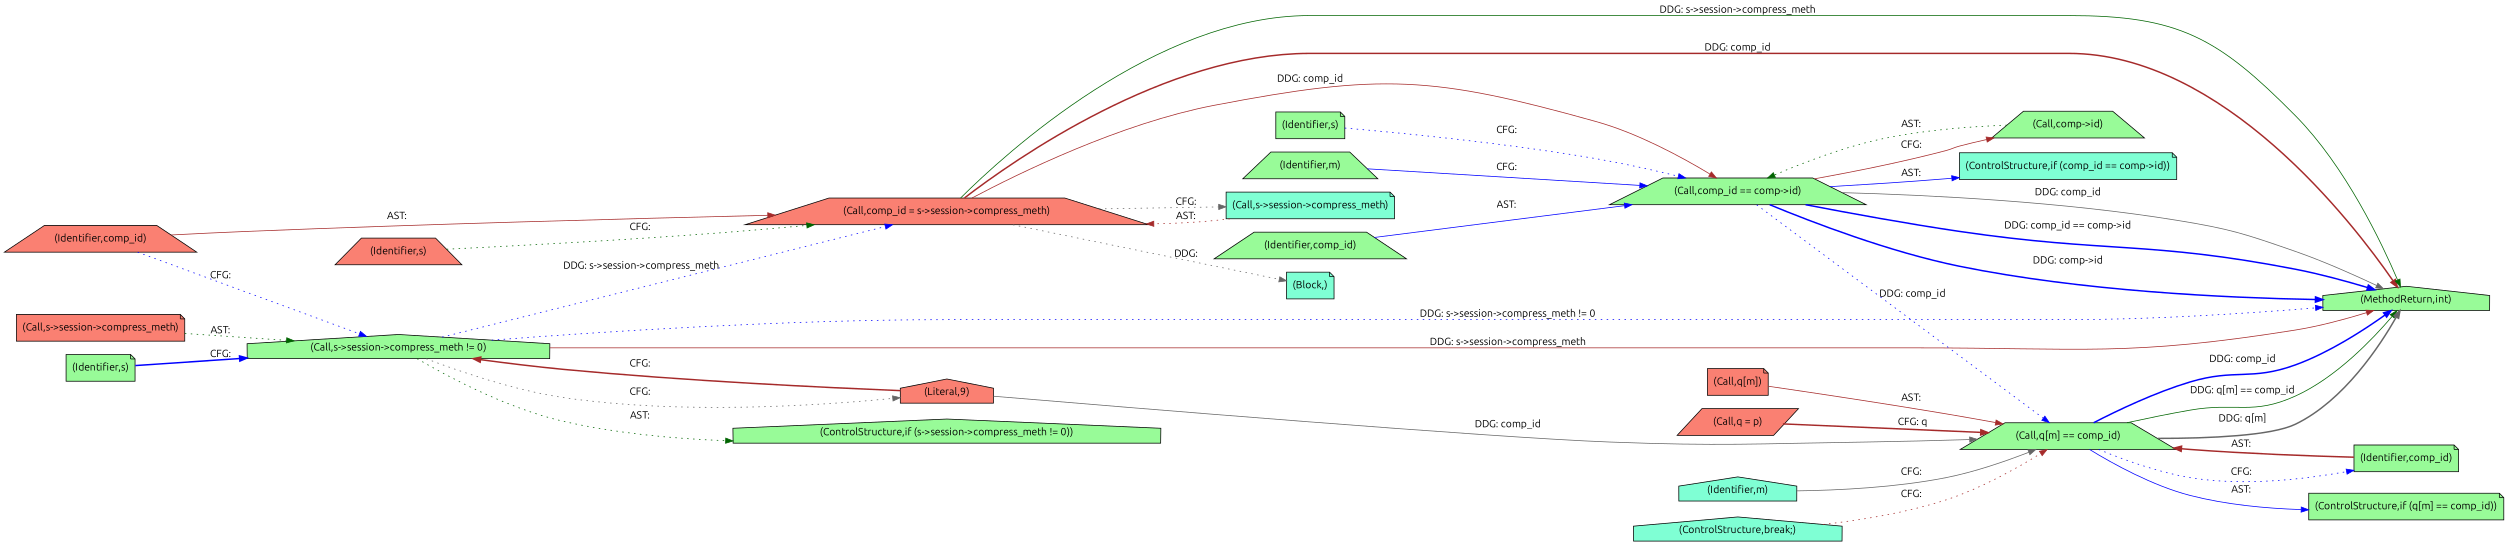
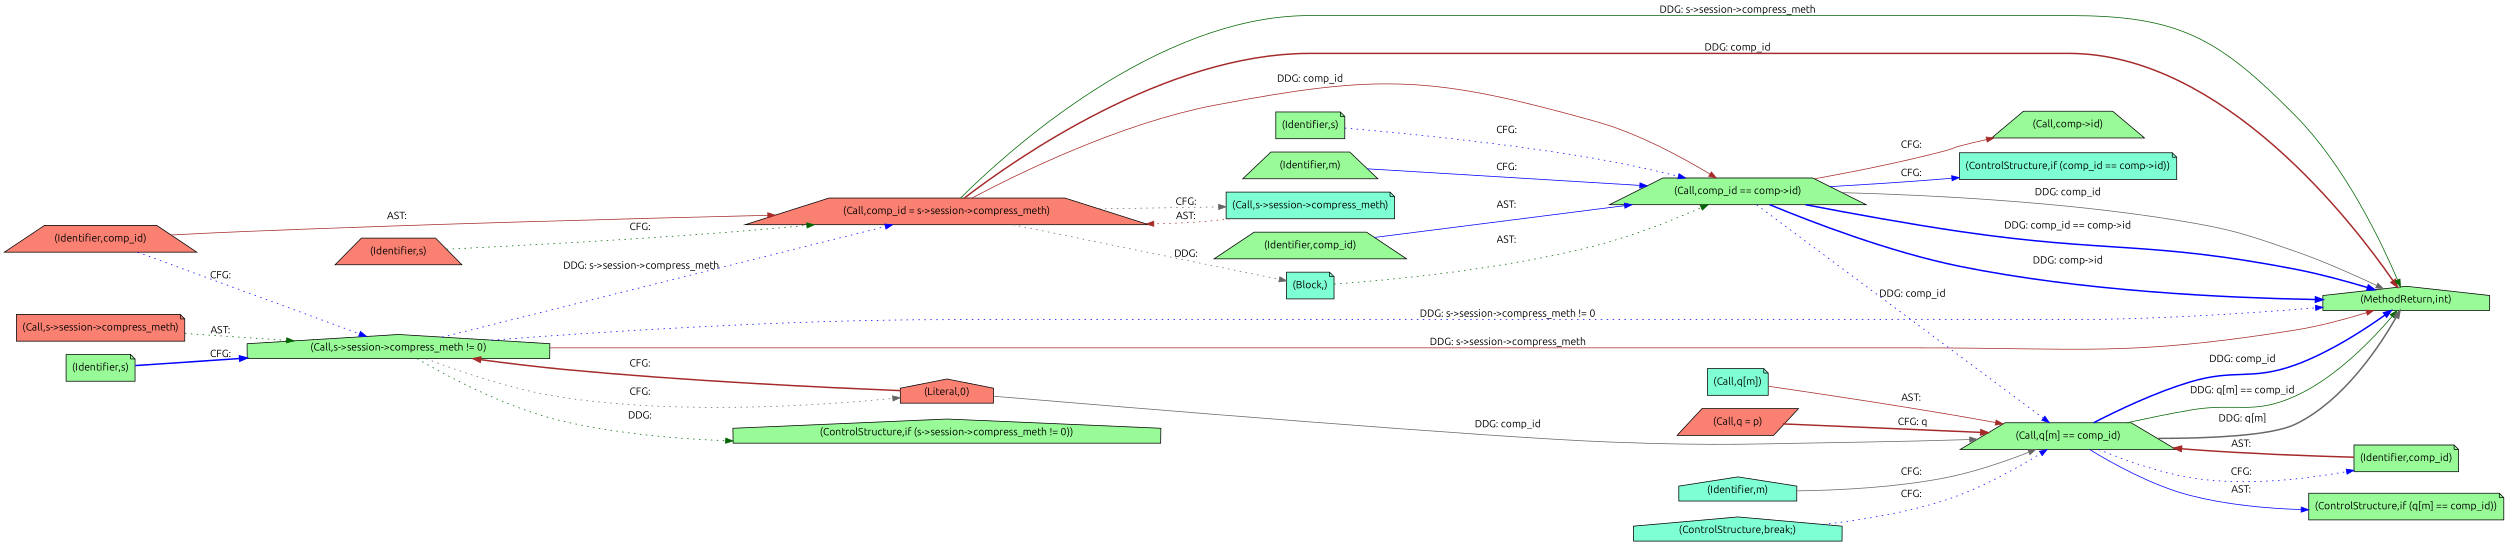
edge "(Call,comp->id)" -> "(Call,comp_id == comp->id)": now "(Block,)" -> "(Call,comp_id == comp->id)"
edge "(Call,comp_id == comp->id)" -> "(ControlStructure,if (comp_id == comp->id))": label "AST: " -> "CFG: "
node "(Call,q[m])": fillcolor salmon -> aquamarine
node "(Literal,9)": label "(Literal,9)" -> "(Literal,0)"
edge "(Call,s->session->compress_meth != 0)" -> "(ControlStructure,if (s->session->compress_meth != 0))": label "AST: " -> "DDG: "
edge "(ControlStructure,break;)" -> "(Call,q[m] == comp_id)": color brown -> blue
